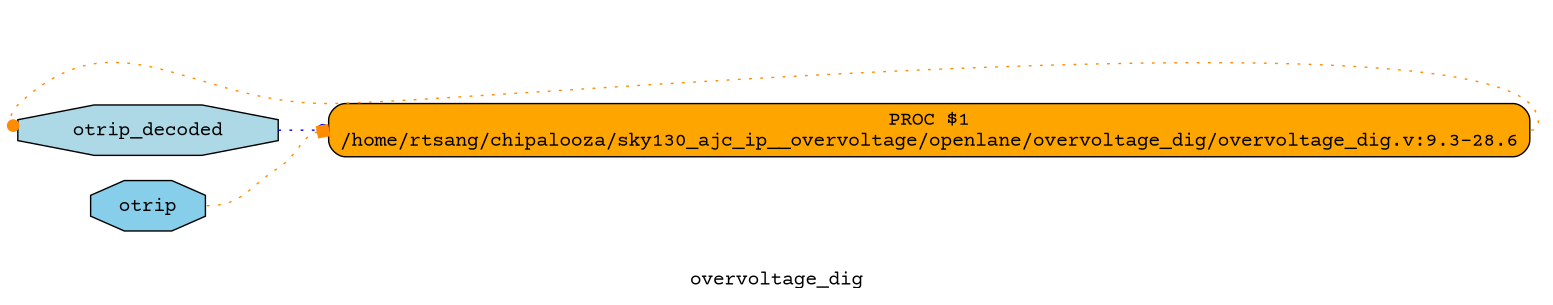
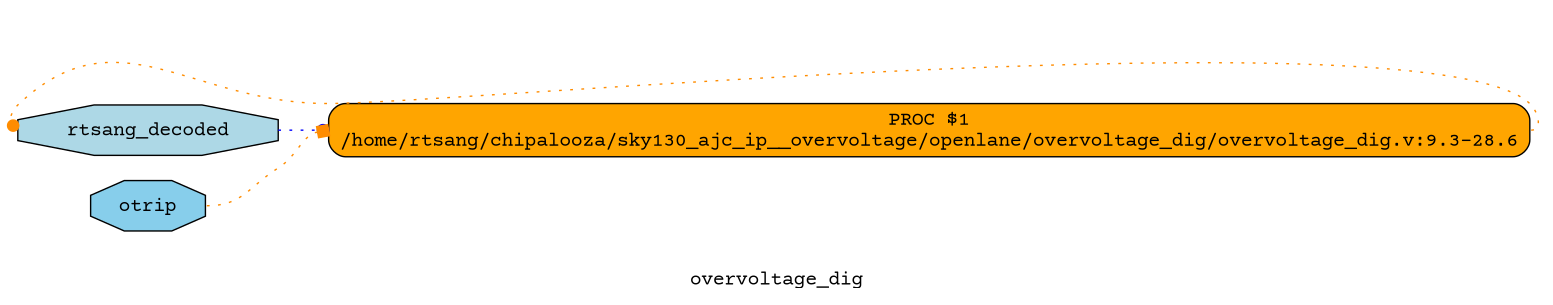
node "otrip_decoded": label "otrip_decoded" -> "rtsang_decoded"
